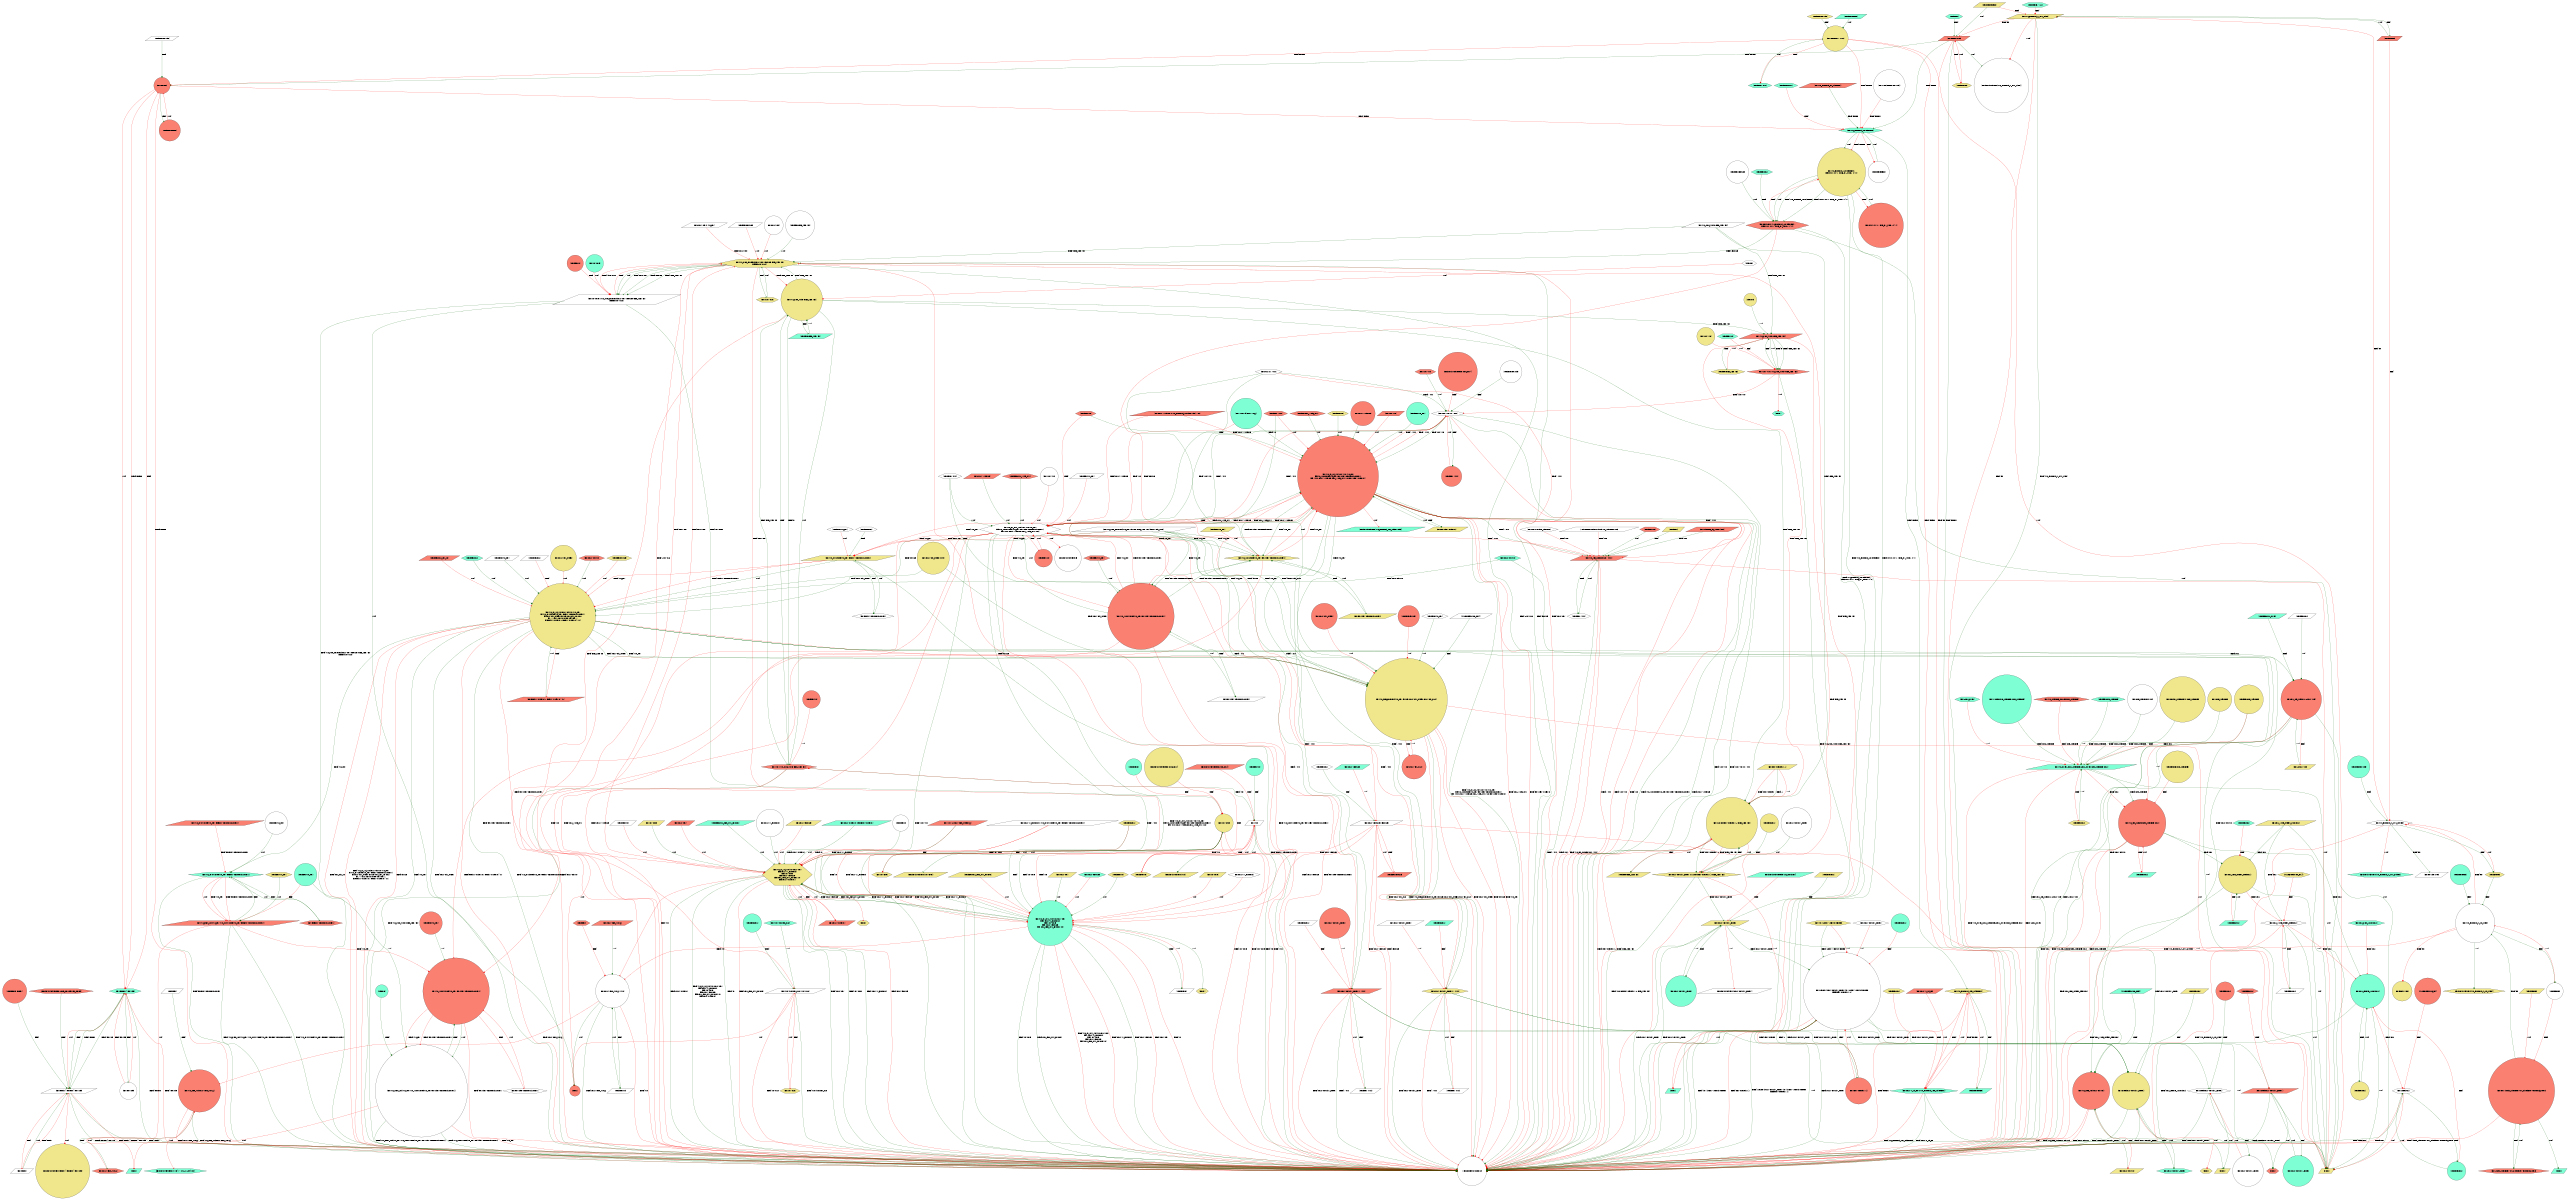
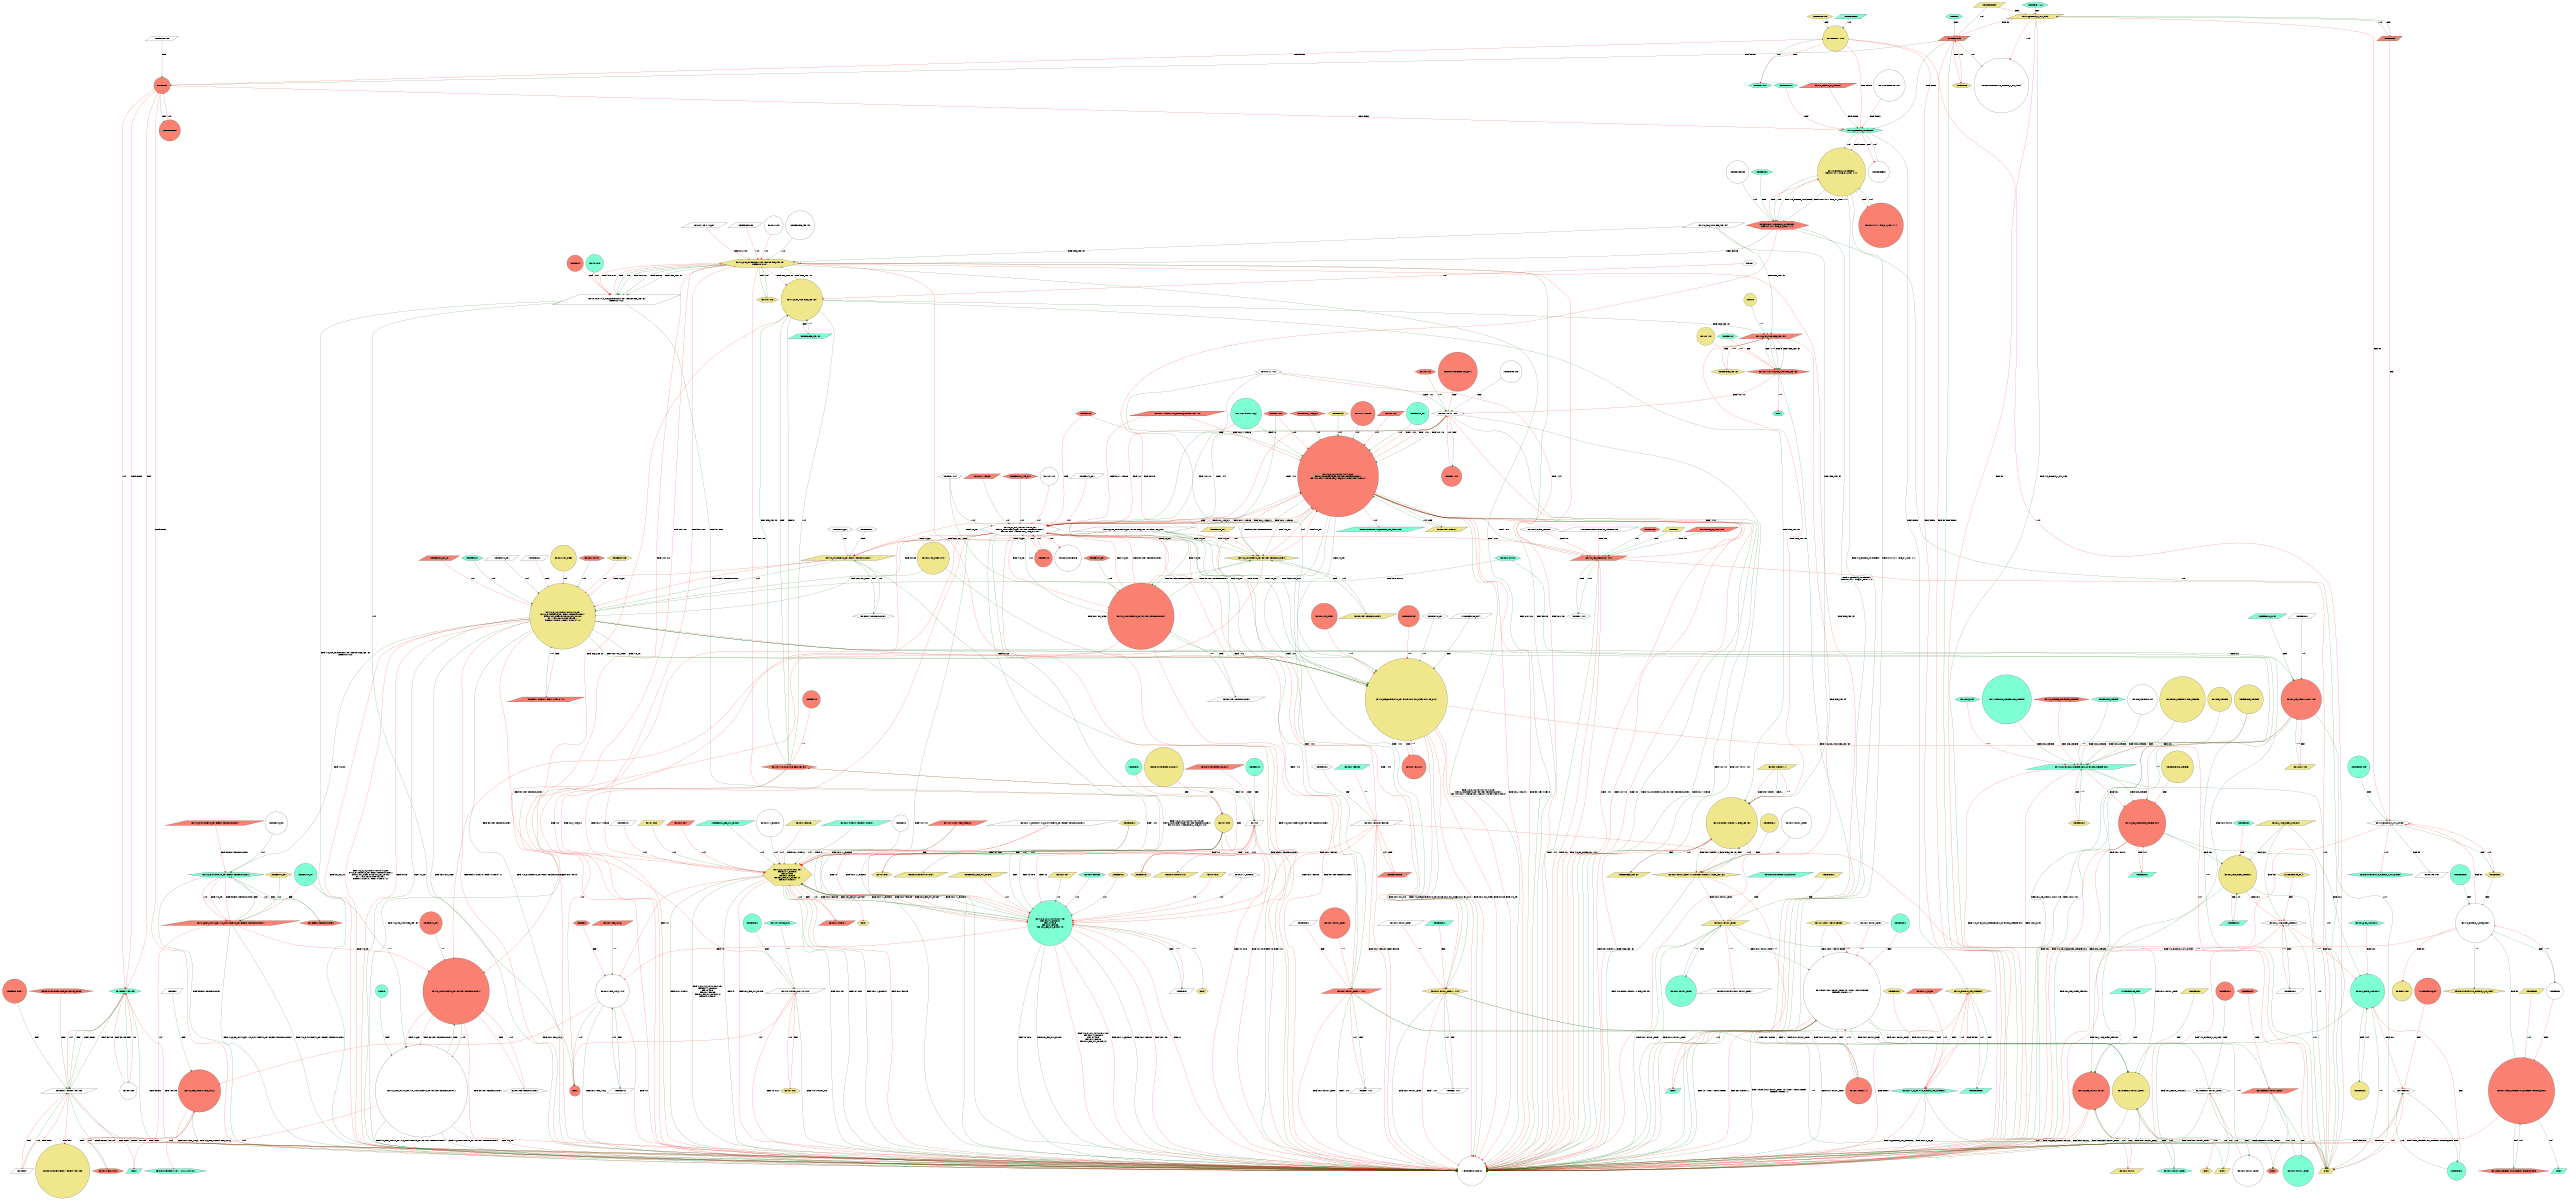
node "(Call,usb_endpoint_is_int_in(ep))": label "(Call,usb_endpoint_is_int_in(ep))" -> "(Call,usb_endpoint_is_probe_in(ep))"
edge "(Call,!epctrl || !epread || !epwrite)" -> "(ControlStructure,if (!epctrl || !epread || !epwrite))": label "AST: " -> "DDG: acm"
